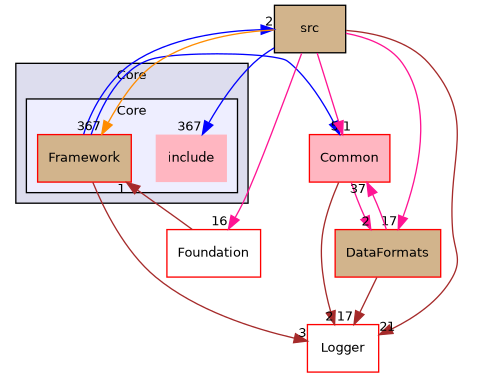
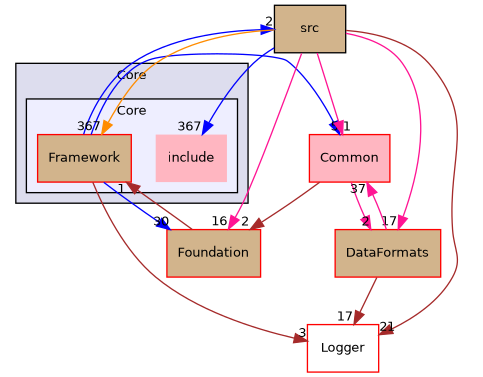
edge "Framework" -> "Foundation": added
edge "Common" -> "Logger": now "Common" -> "Foundation"
node "Foundation": fillcolor white -> tan
